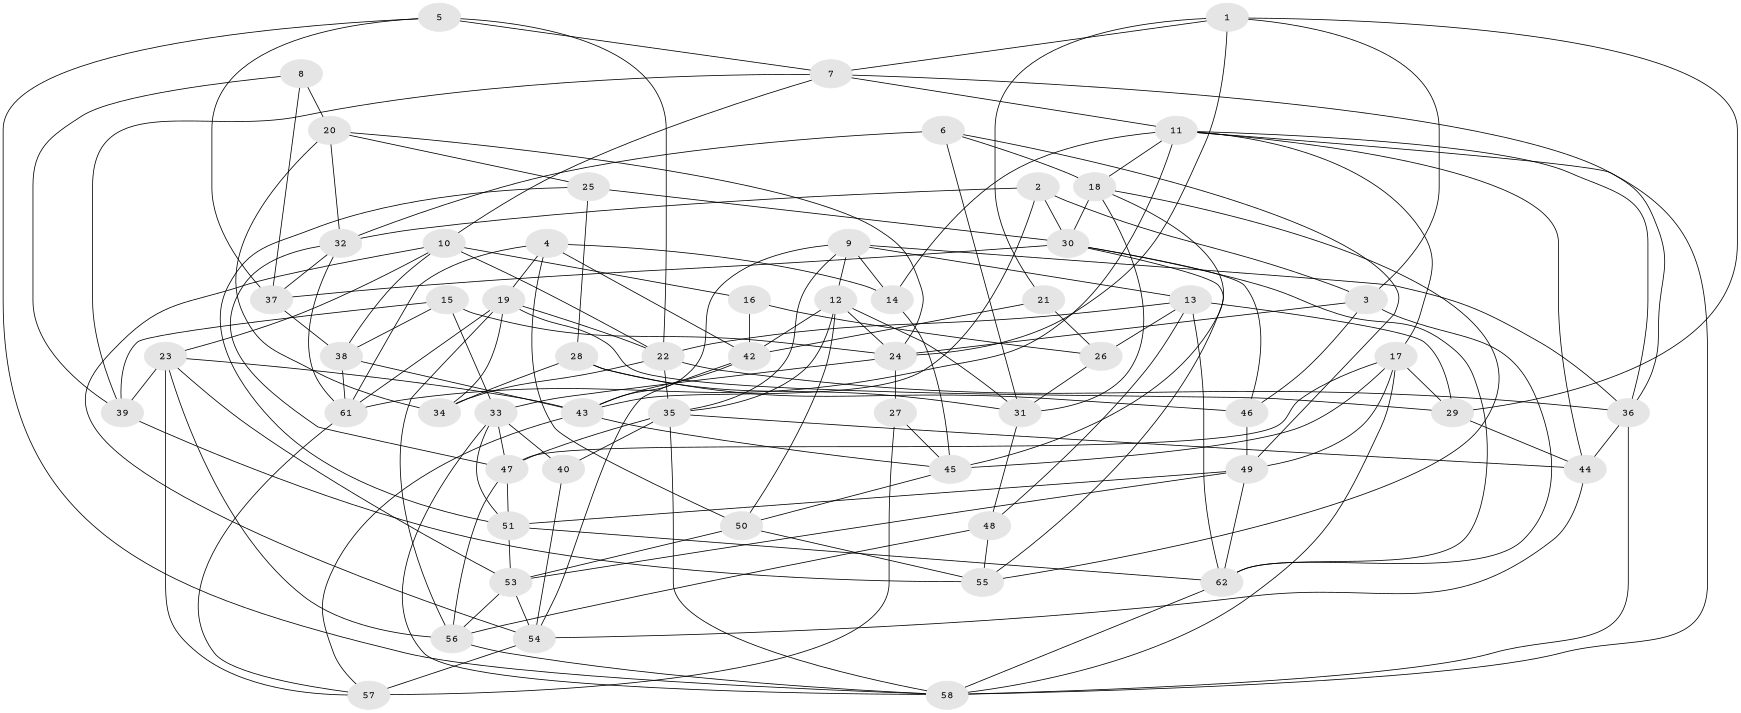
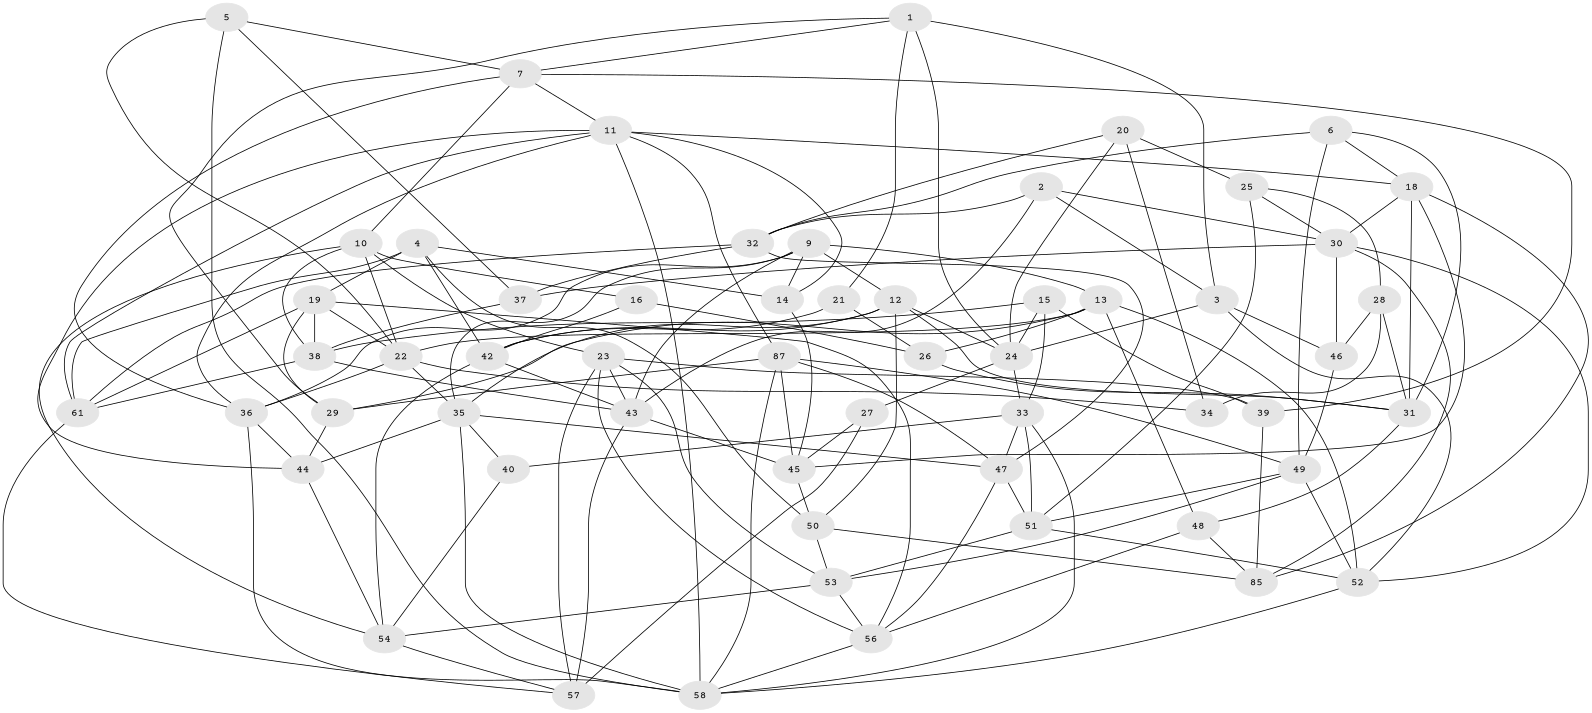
node "8": removed
node "17": label "17" -> "87"
edge "19" -- "34": now "19" -- "38"
node "55": label "55" -> "85"
node "62": label "62" -> "52"
